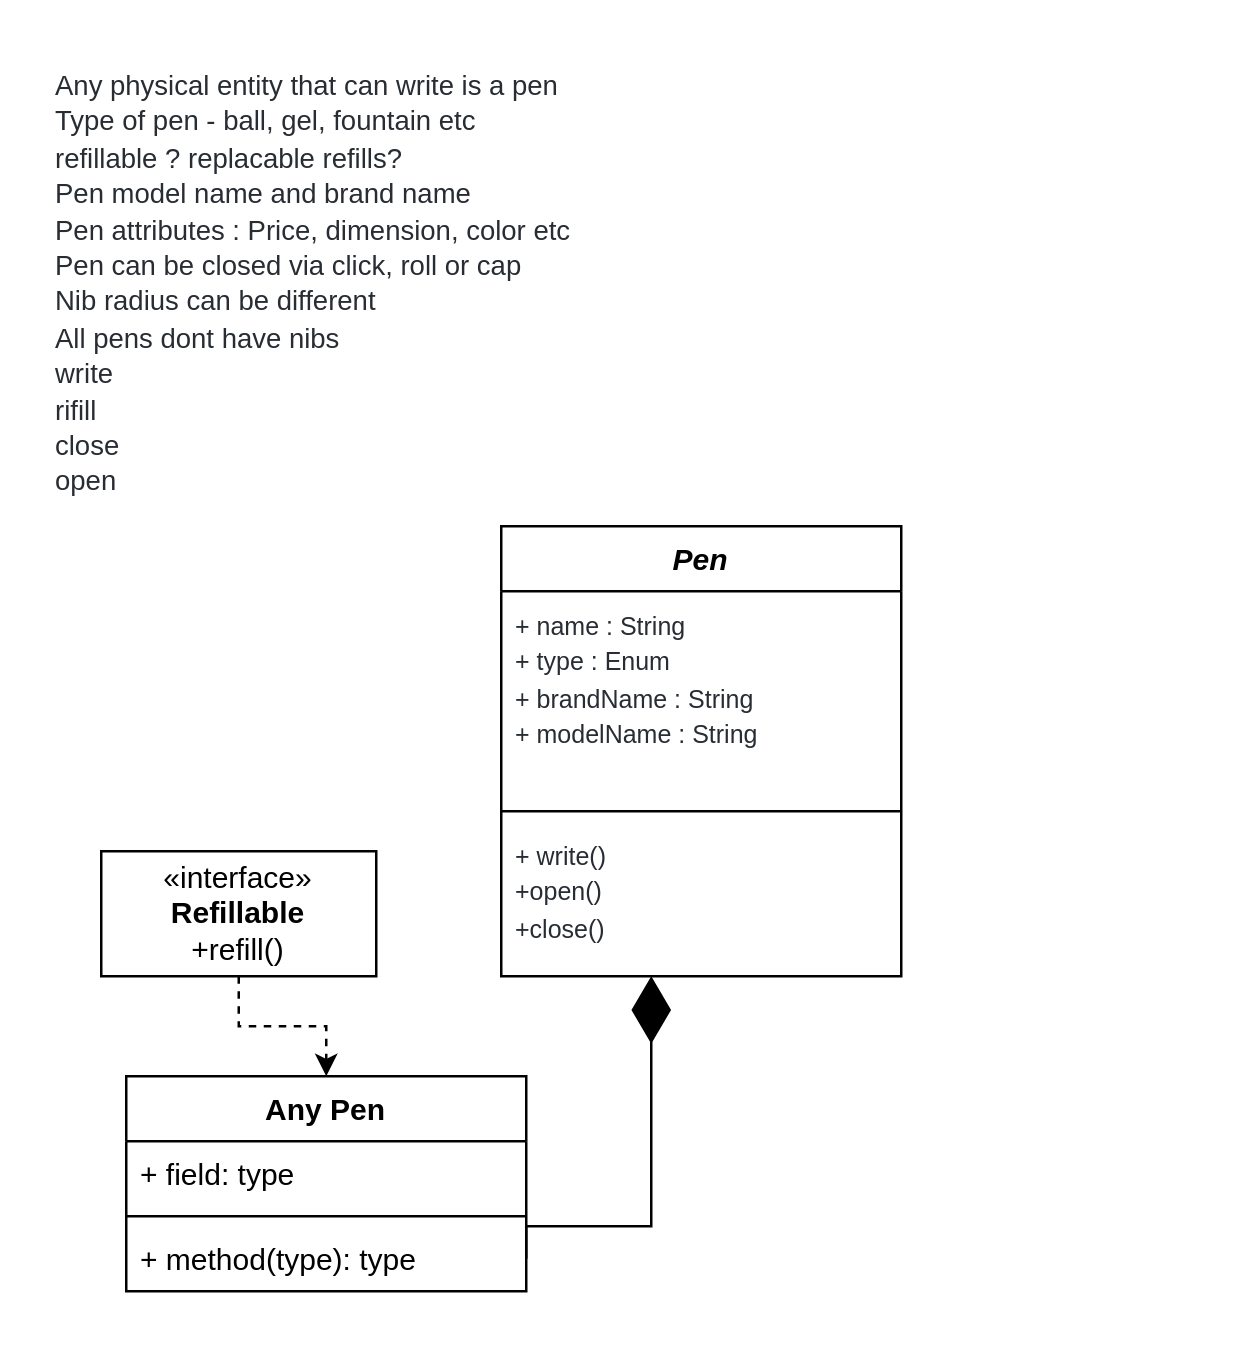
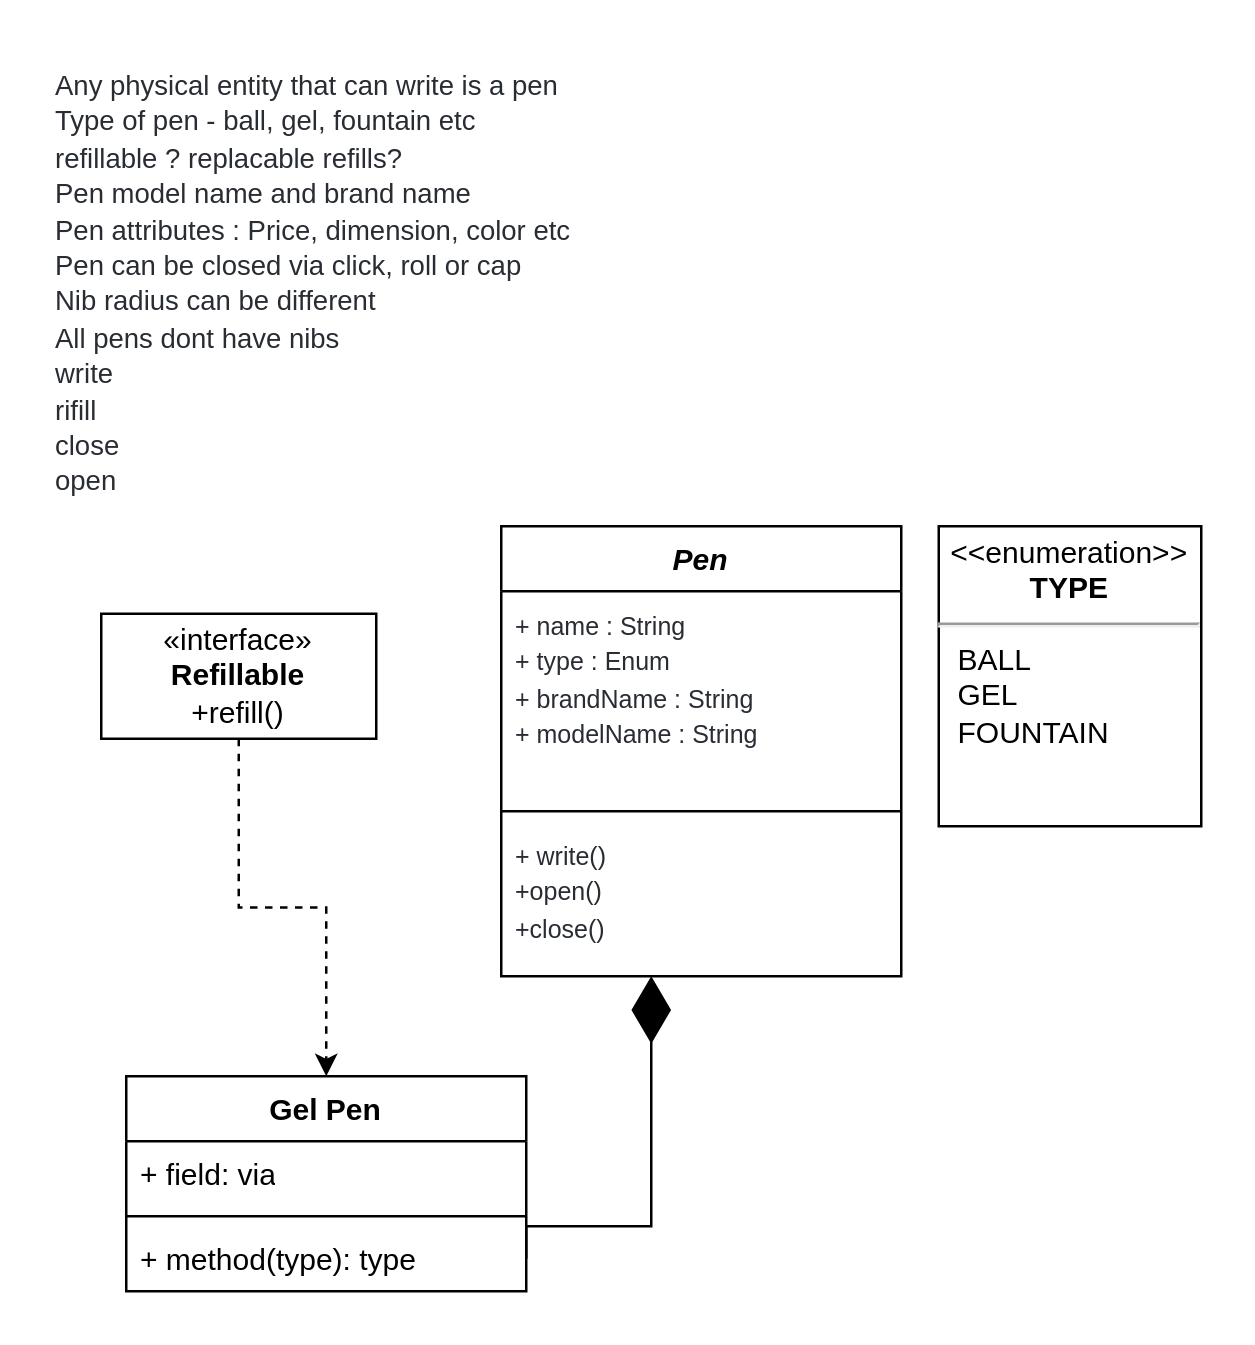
node "<<enumeration>> TYPE BALL GEL FOUNTAIN": added
node "«interface» Refillable +refill()": moved (239, 914) -> (239, 676)
node "Any Pen": label "Any Pen" -> "Gel Pen"
node "+ field: type": label "+ field: type" -> "+ field: via"
